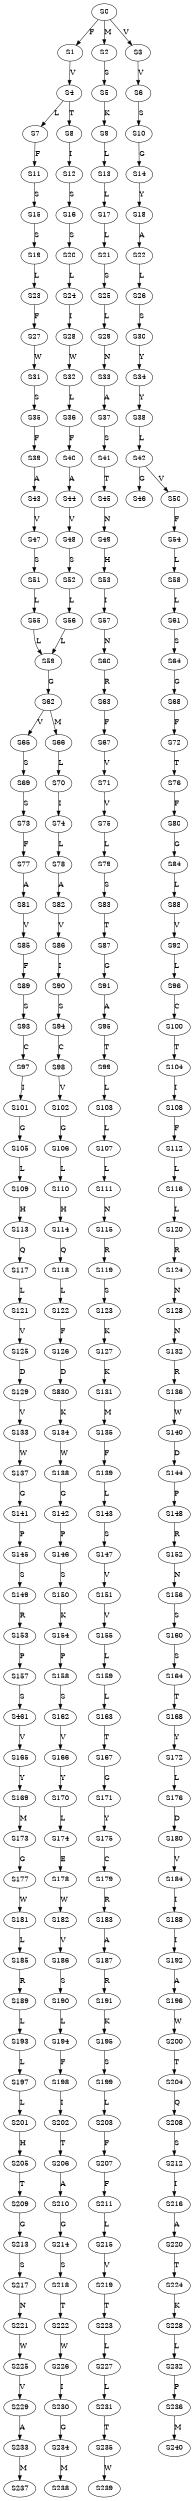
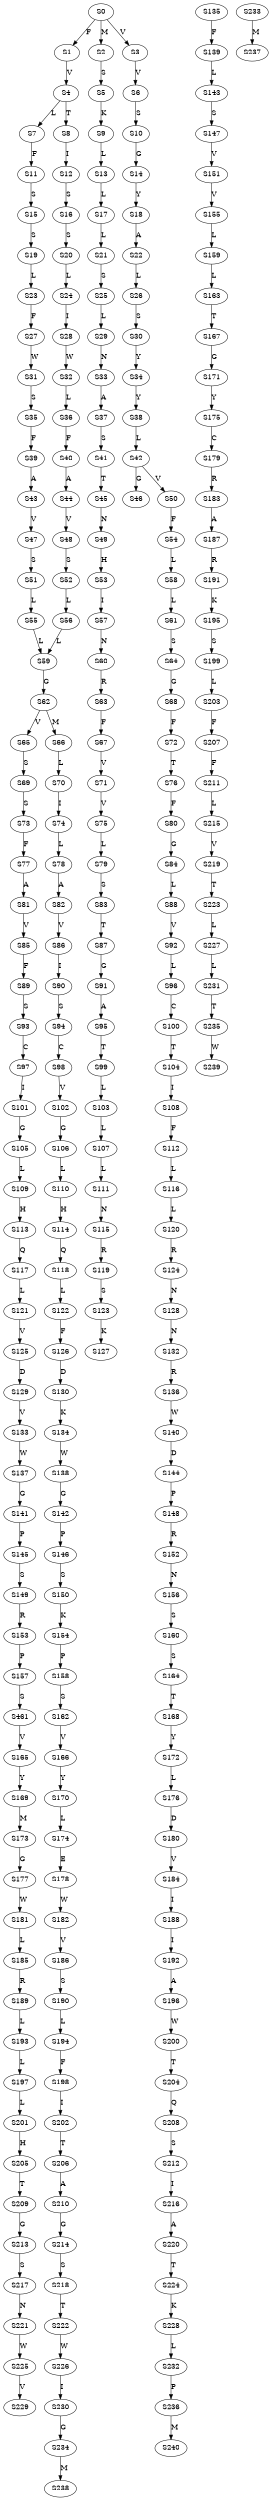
node "S830": label "S830" -> "S130"
node "S131": removed
edge "S229" -> "S233": removed, label "A"
